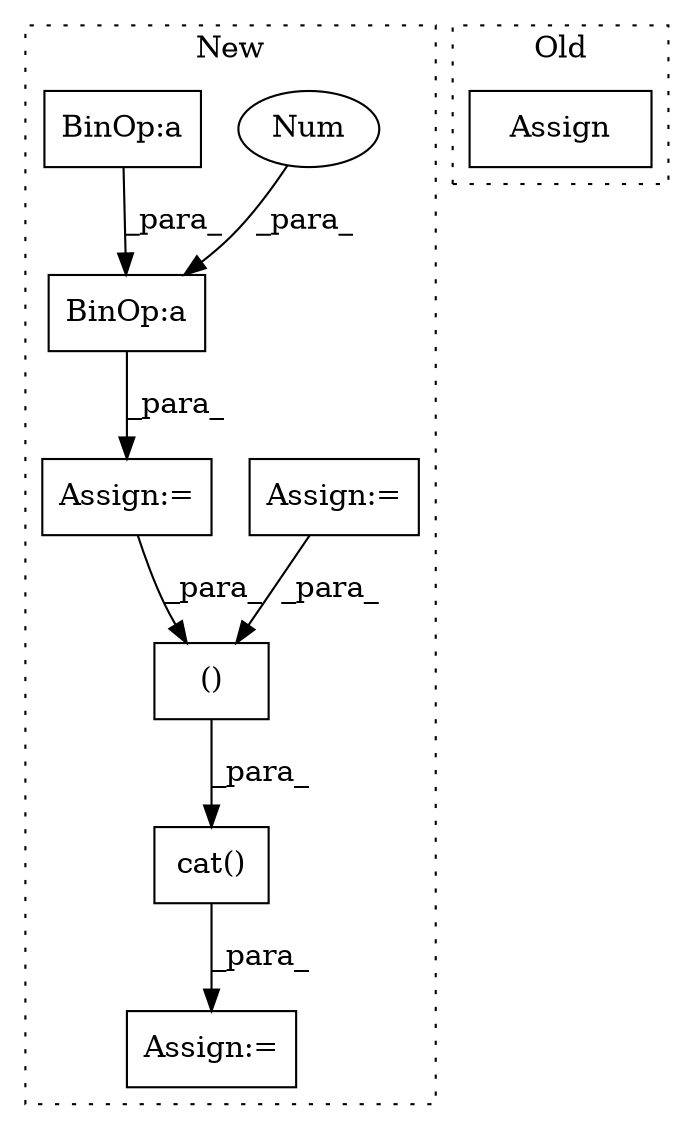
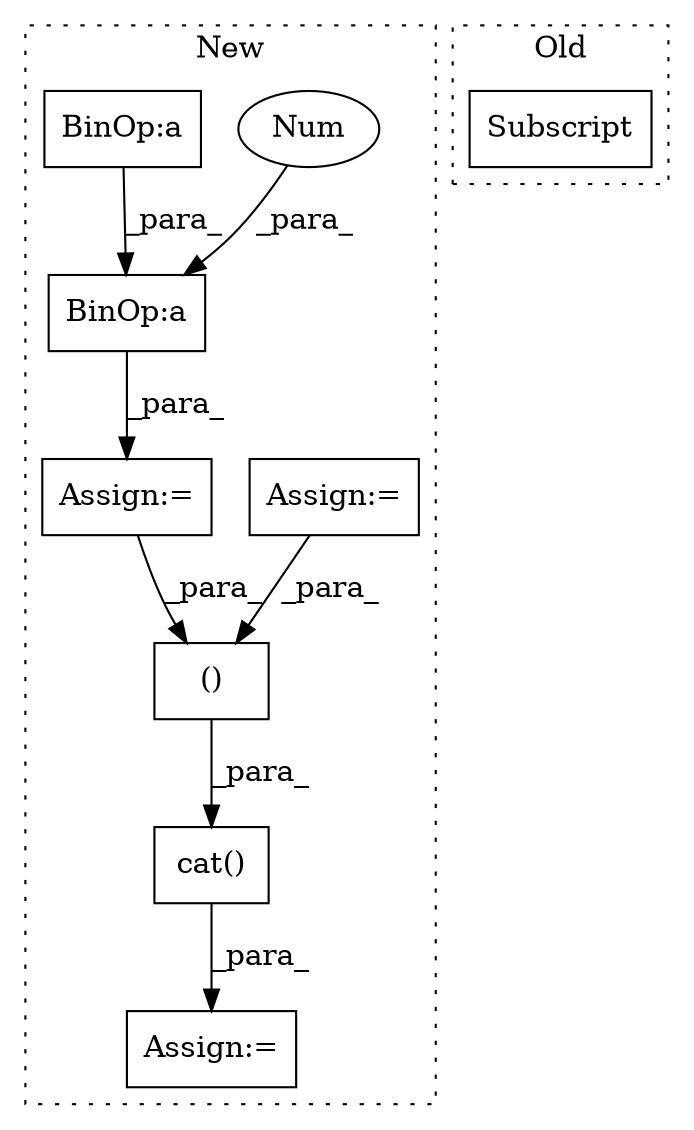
node "Assign": label "Assign" -> "Subscript"
